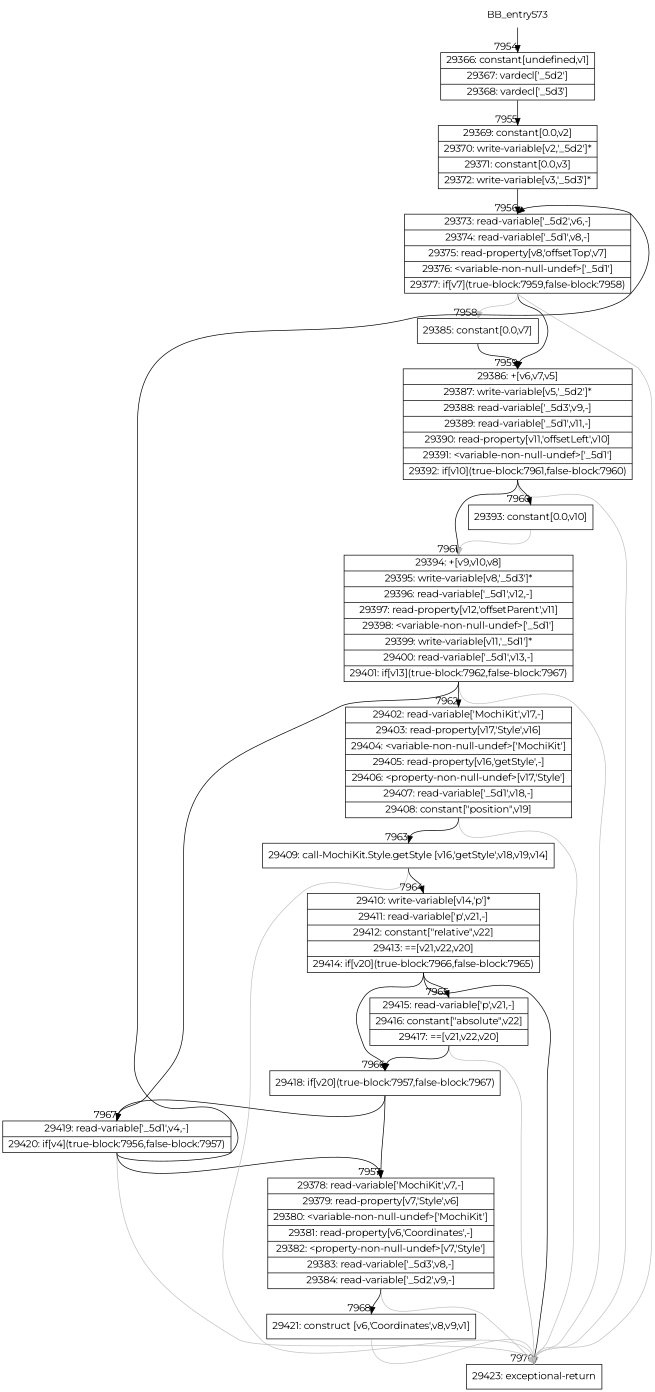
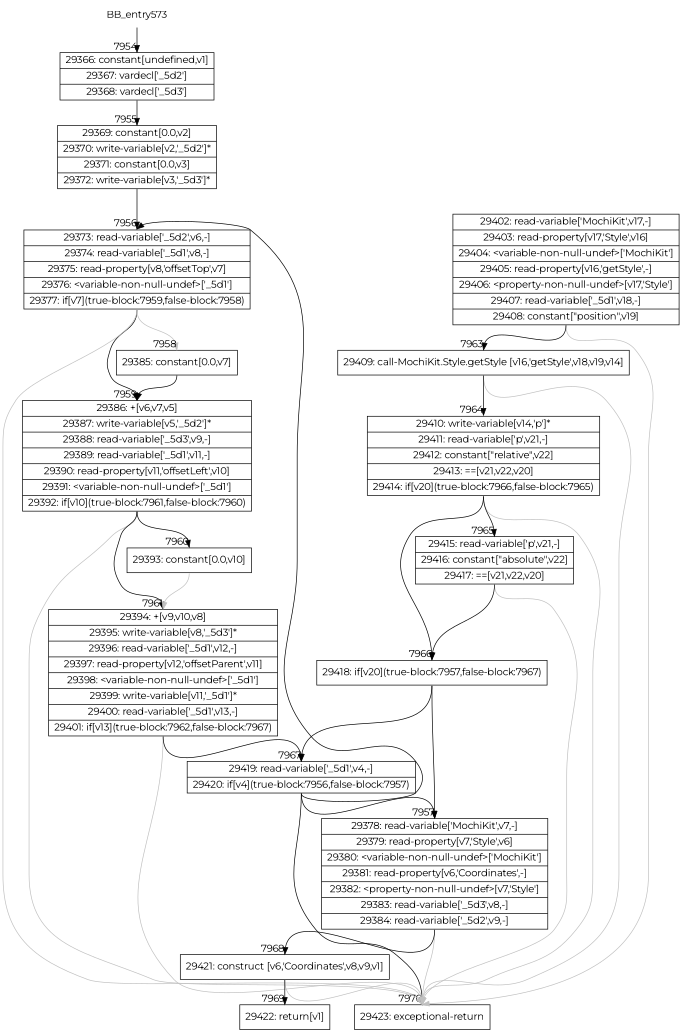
edge "29394: +[v9,v10,v8]" -> "29402: read-variable['MochiKit',v17,-]": removed
node "29422: return[v1]": added
edge "29410: write-variable[v14,'p']*" -> "29423: exceptional-return": color black -> gray
edge "29419: read-variable['_5d1',v4,-]" -> "29423: exceptional-return": color gray -> black
